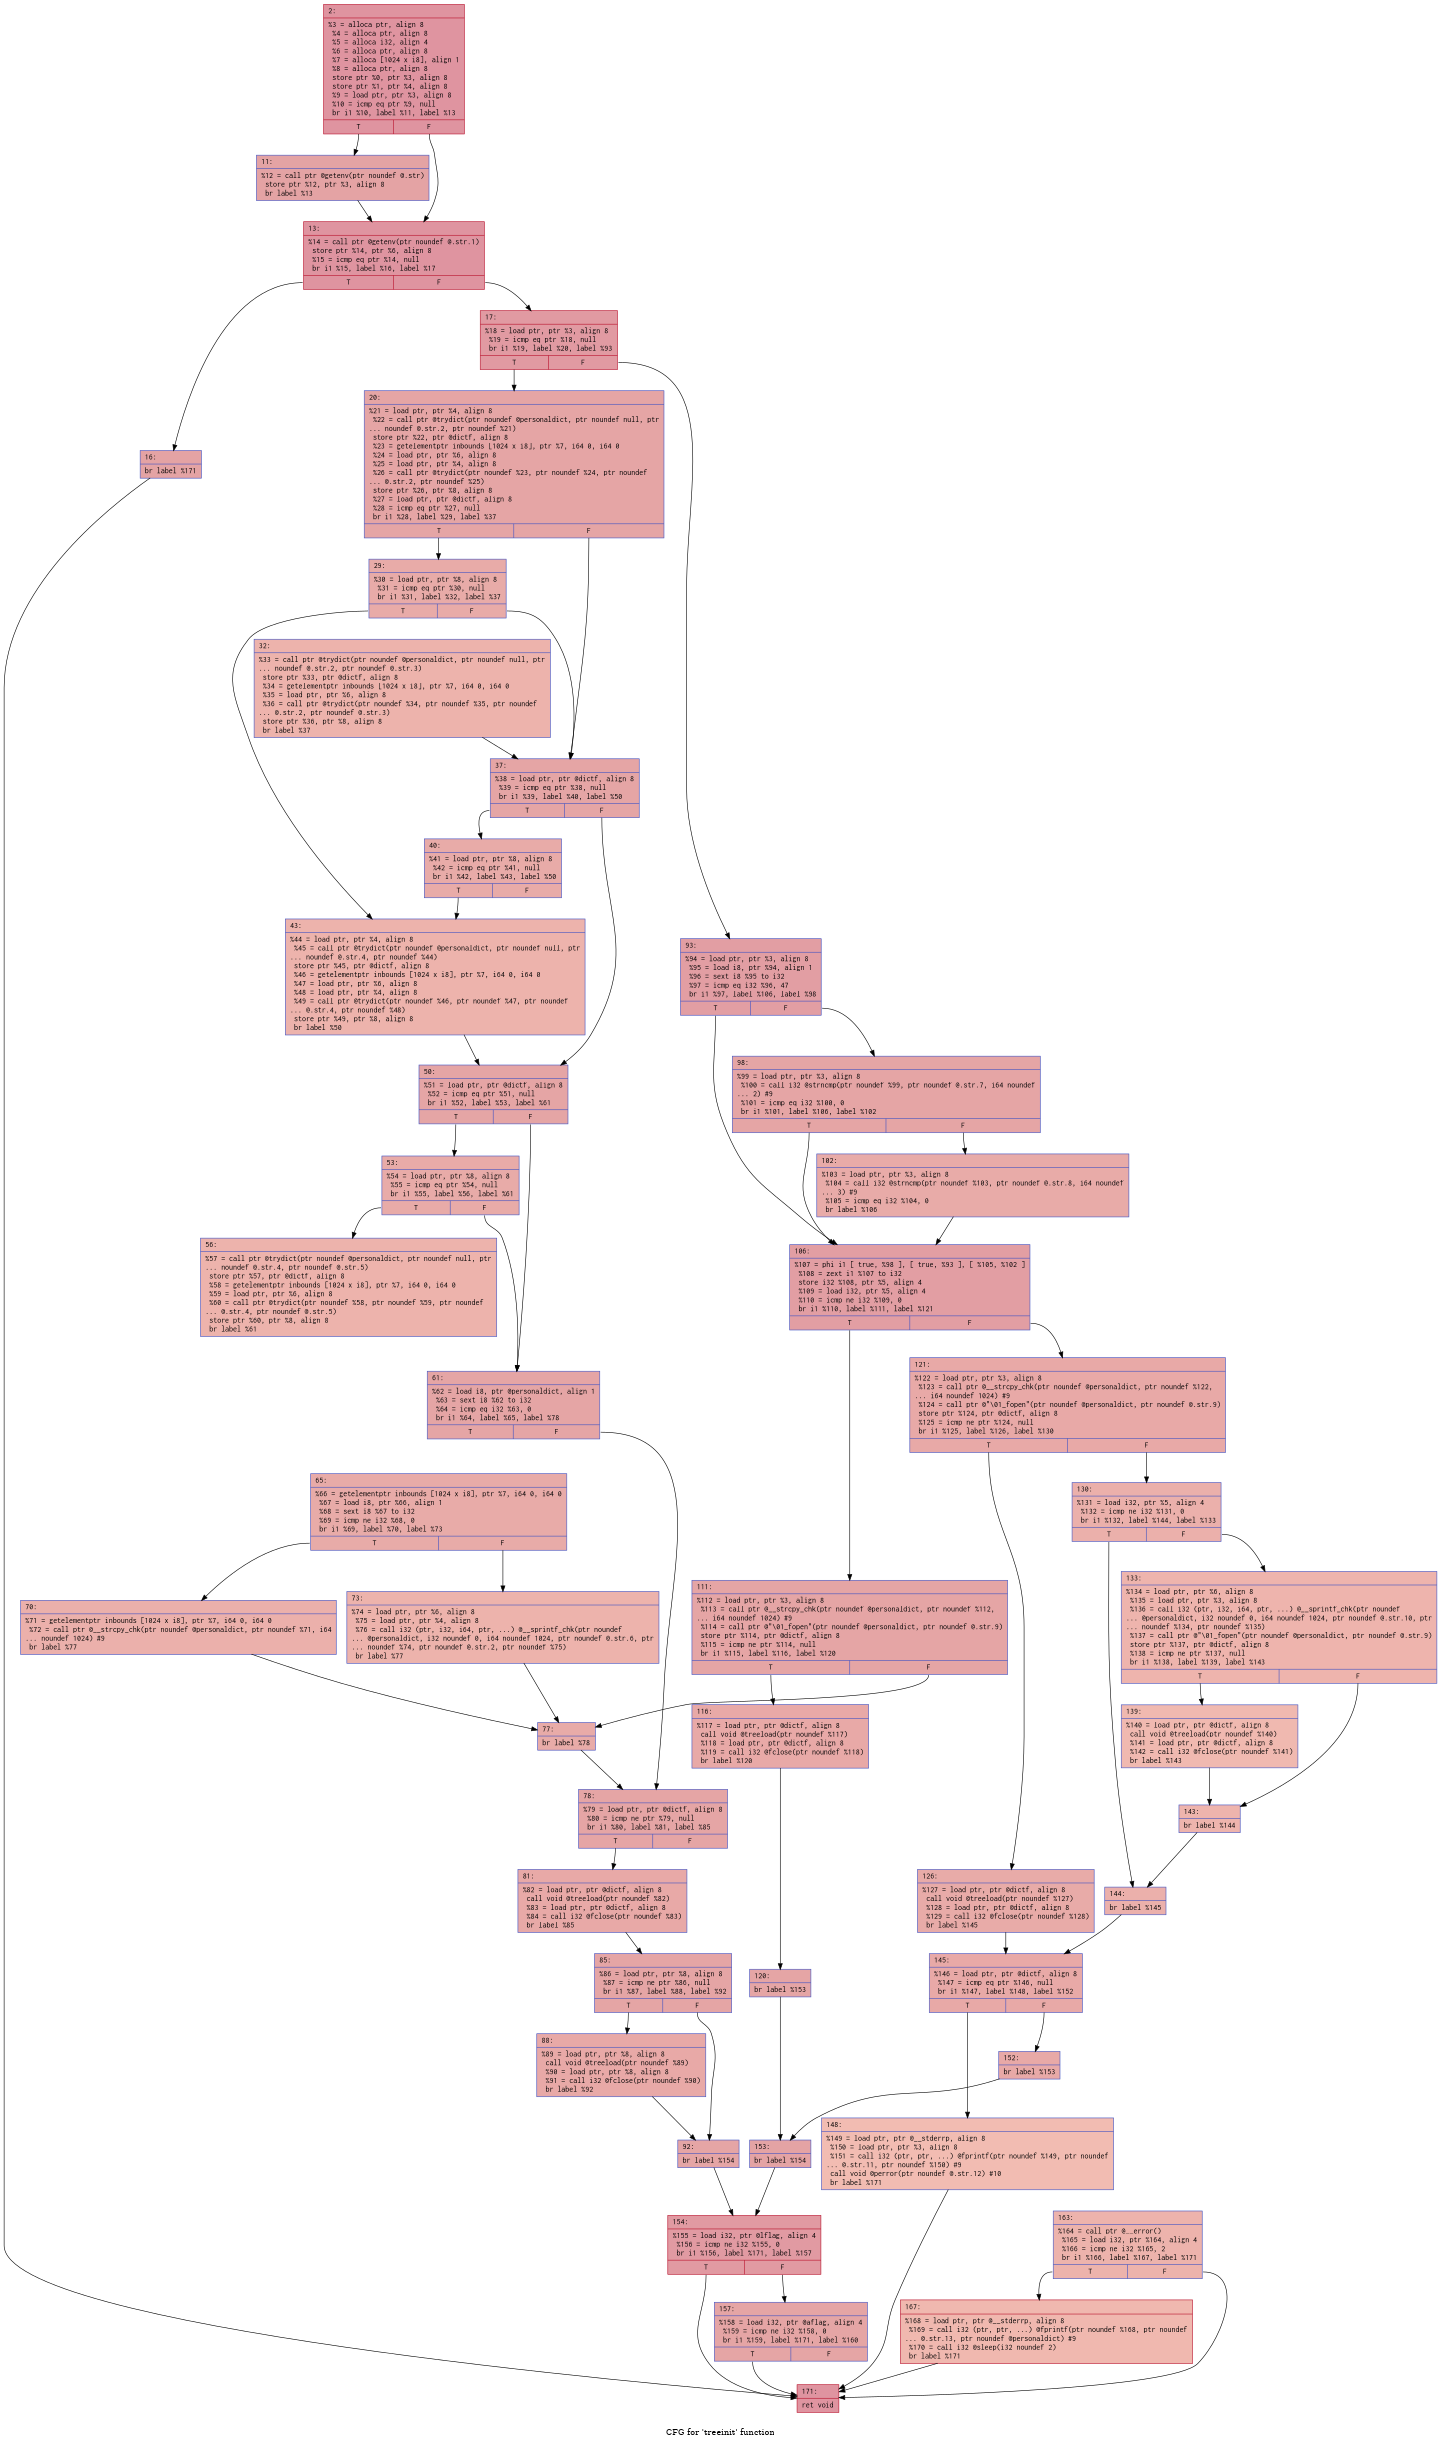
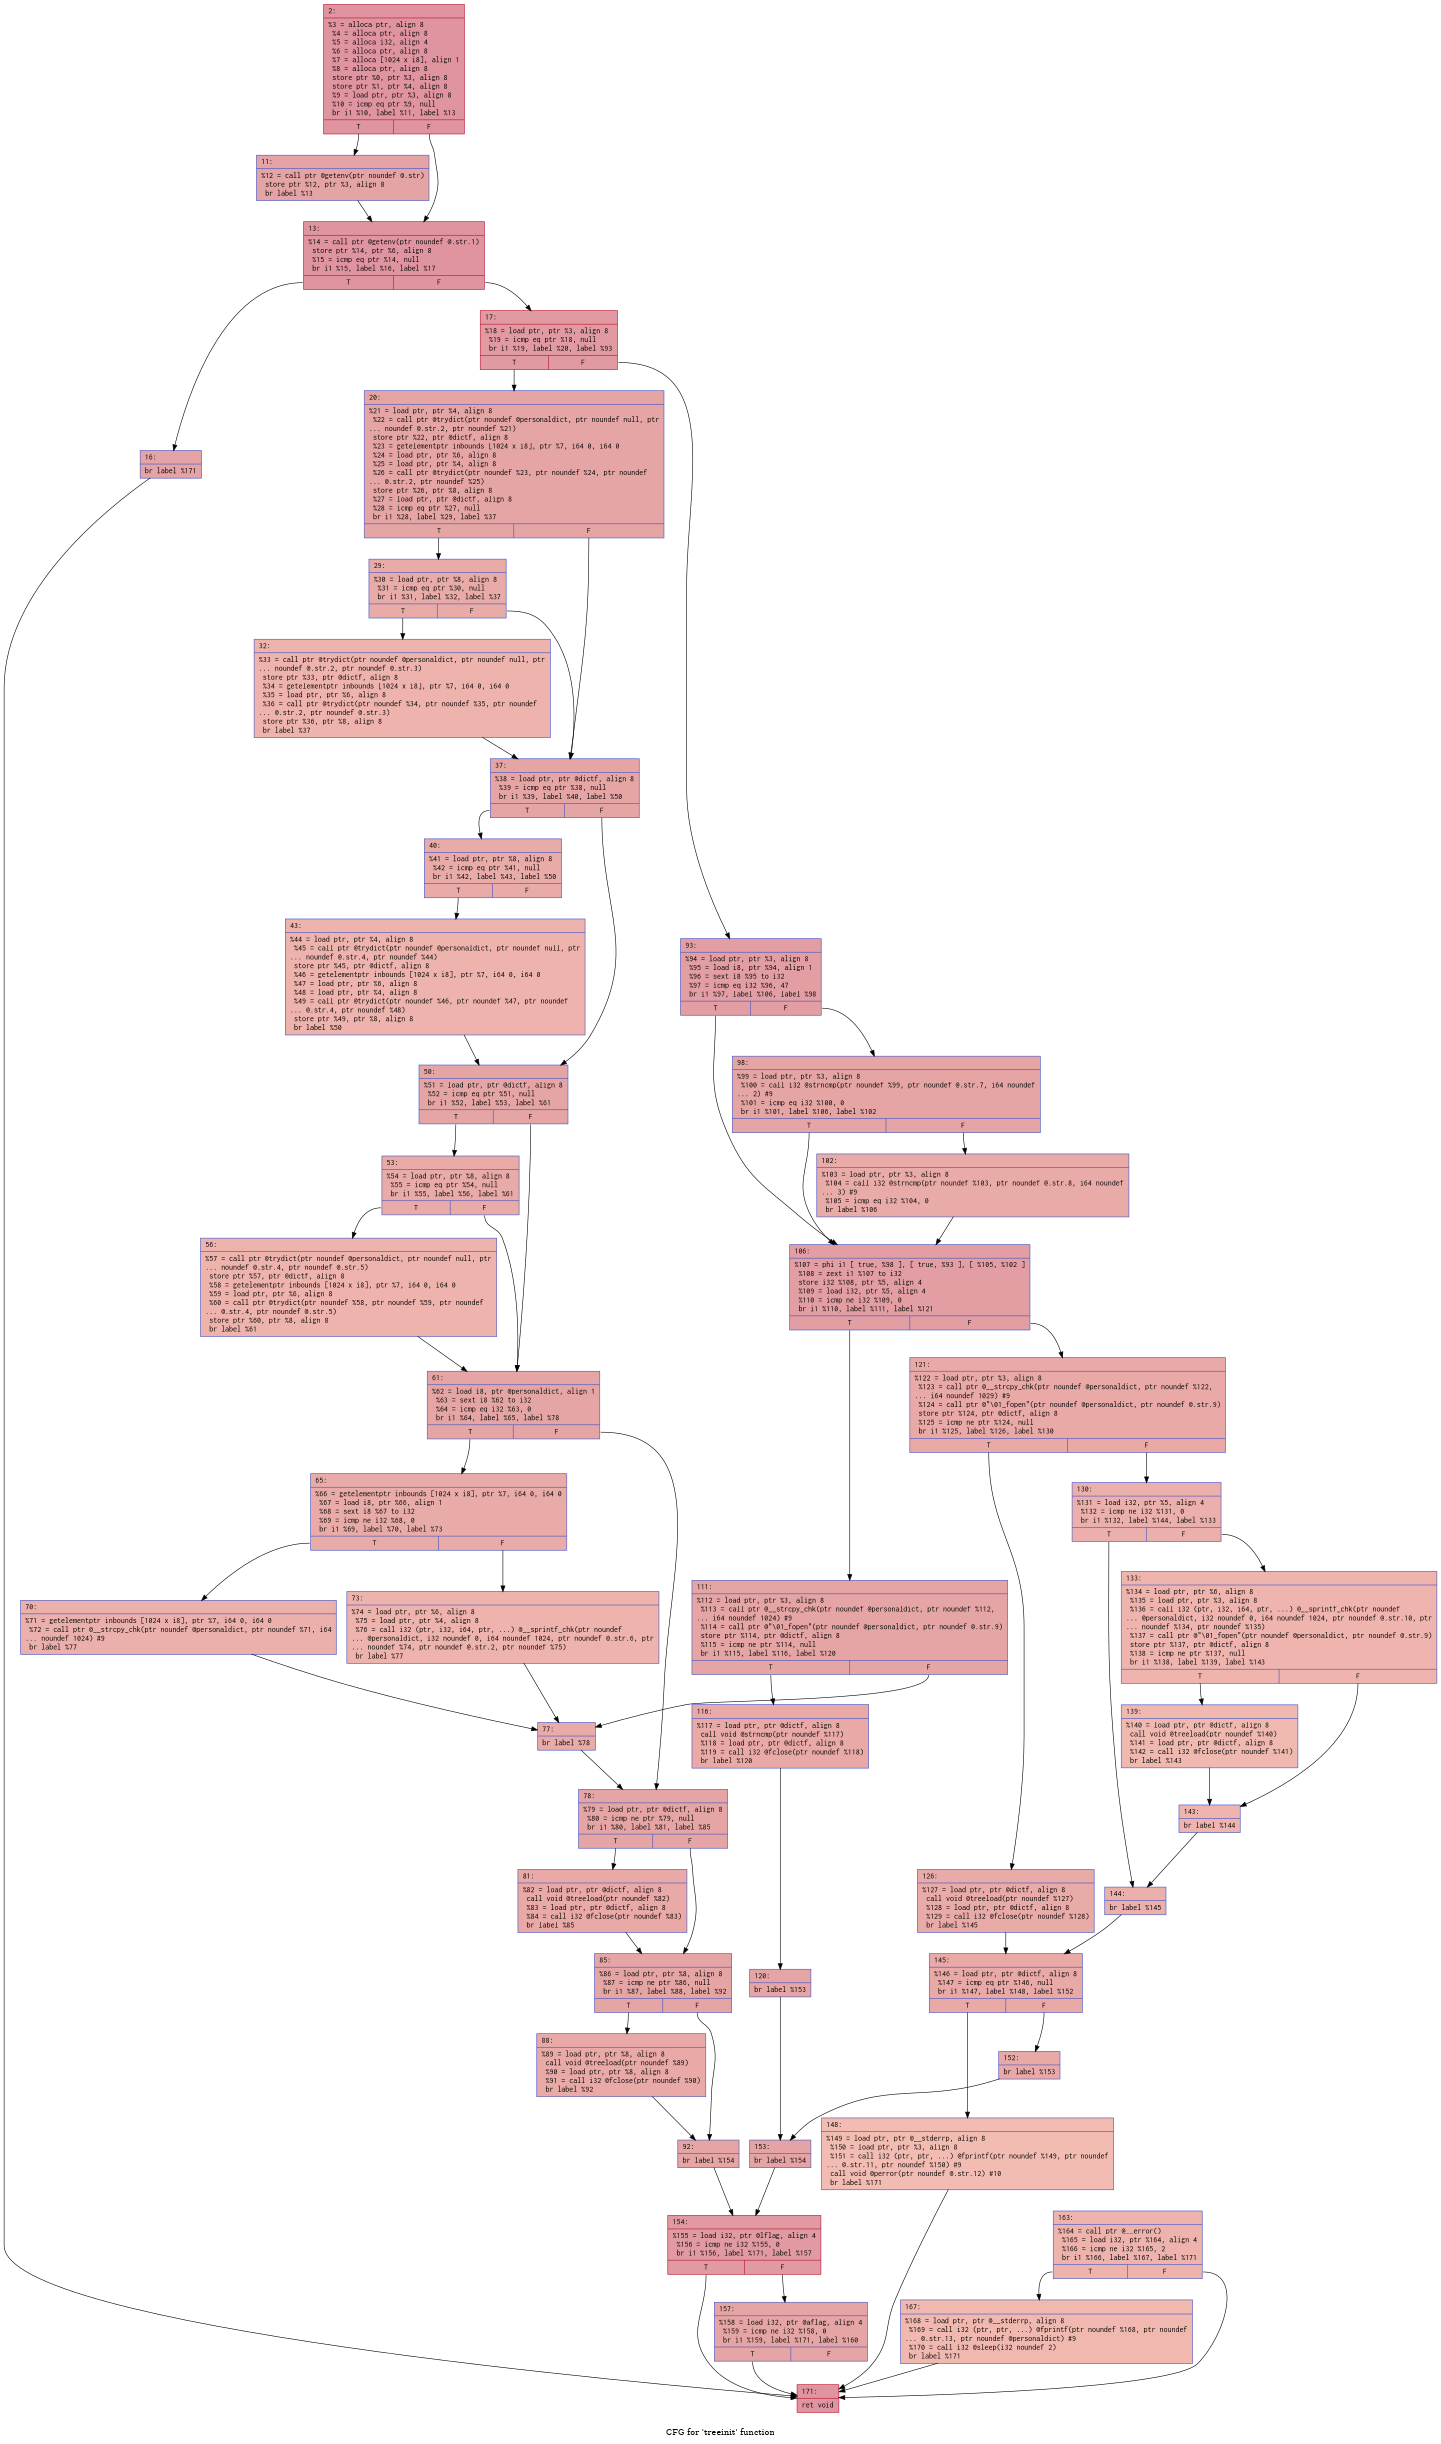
edge "29:" -> "43:": now "29:" -> "32:"
edge "56:" -> "61:": added
node "121:": text "... i64 noundef 1024) #9" -> "... i64 noundef 1029) #9"
edge "61:" -> "65:": added
node "116:": text "call void @treeload(ptr noundef %117)" -> "call void @strncmp(ptr noundef %117)"
edge "78:" -> "85:": added
node "167:": color #b70d28ff -> #3d50c3ff
